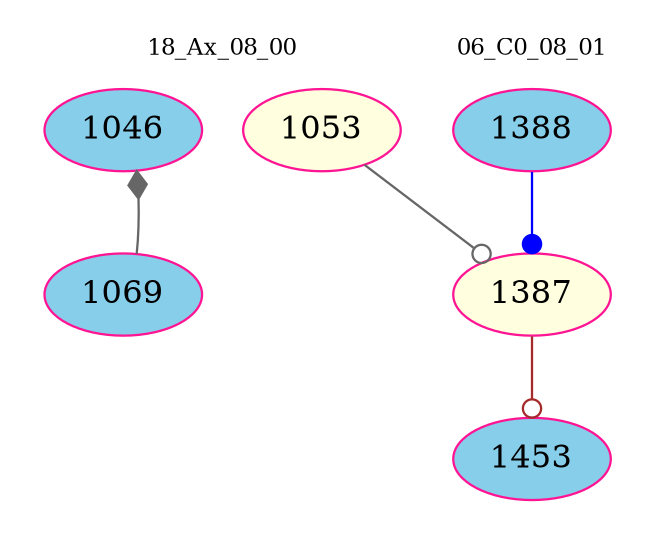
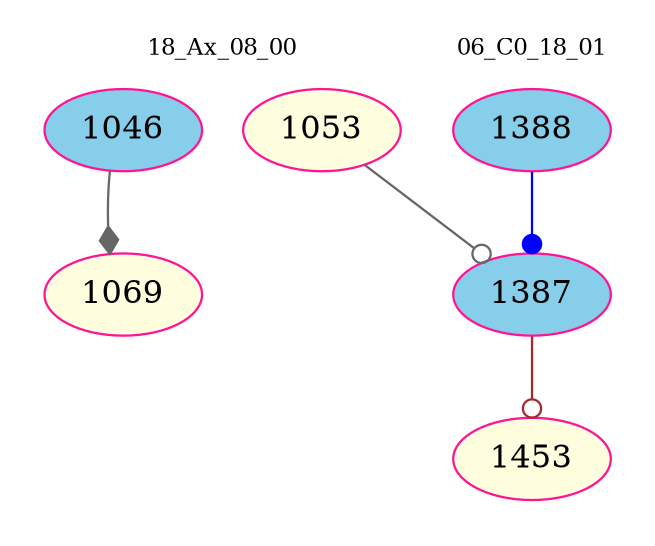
cluster "06_C0_08_01": label "06_C0_08_01" -> "06_C0_18_01"
edge "1069" -> "1046": reversed
node "1069": fillcolor skyblue -> lightyellow
node "1387": fillcolor lightyellow -> skyblue
node "1453": fillcolor skyblue -> lightyellow
